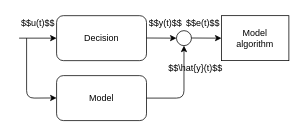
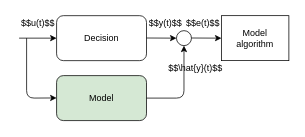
node "Model": fillcolor #ffffff -> #d5e8d4
